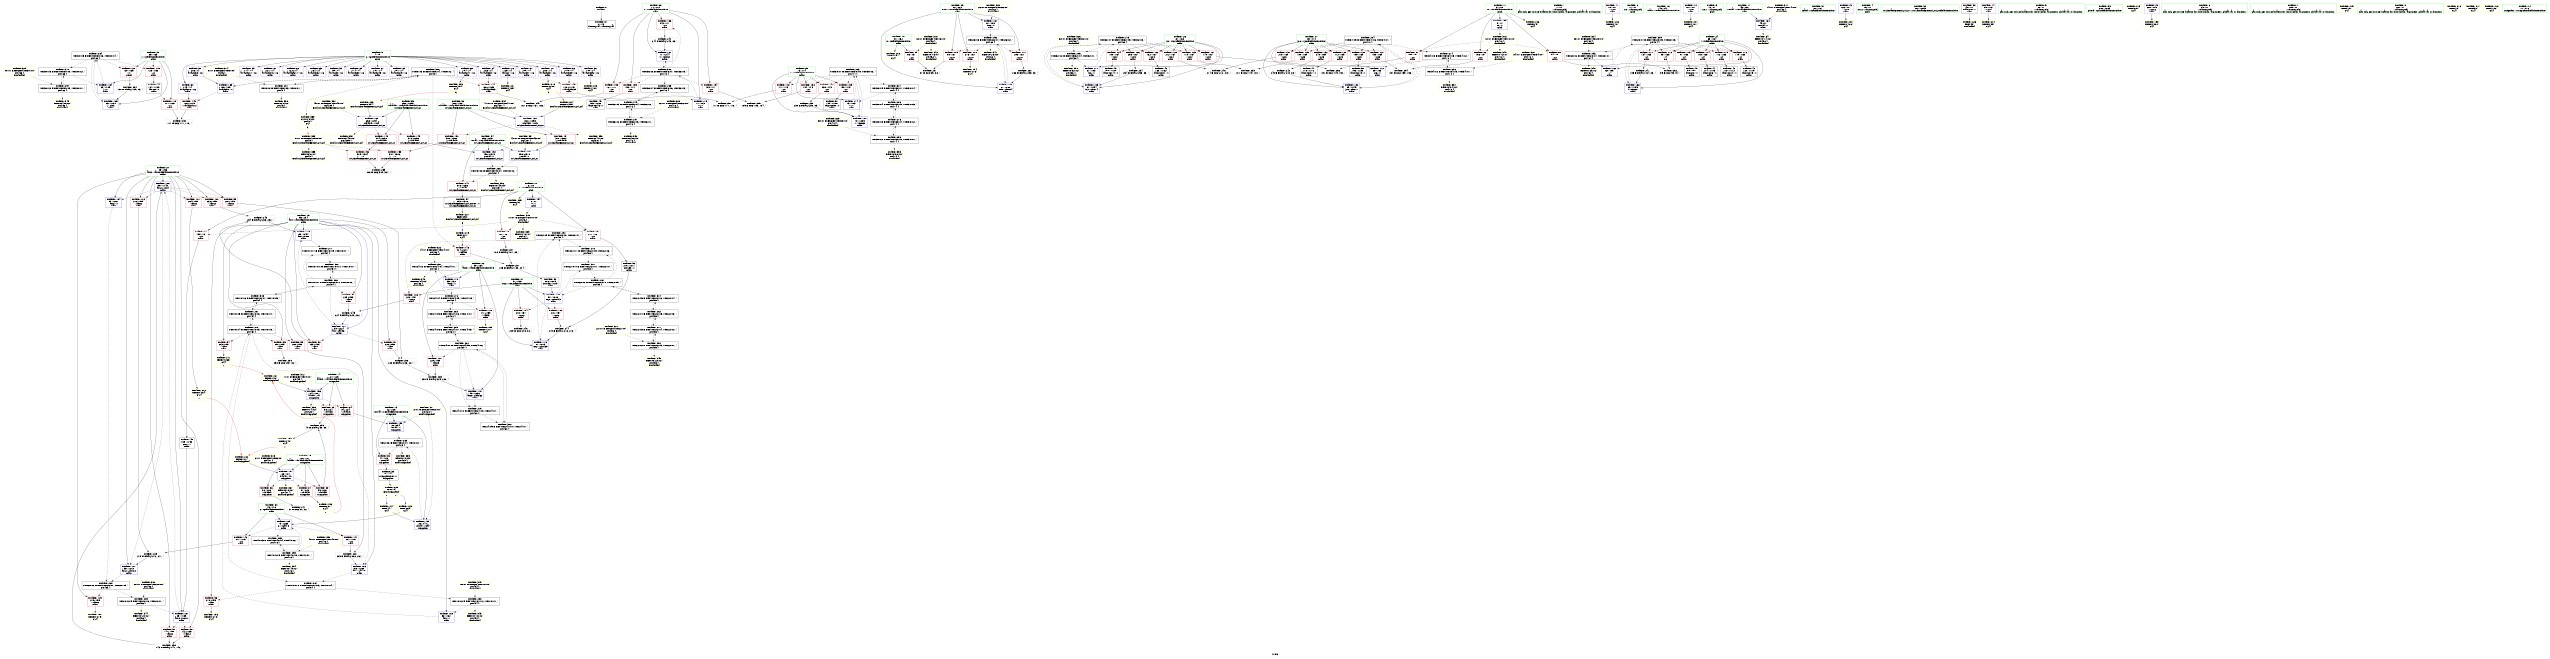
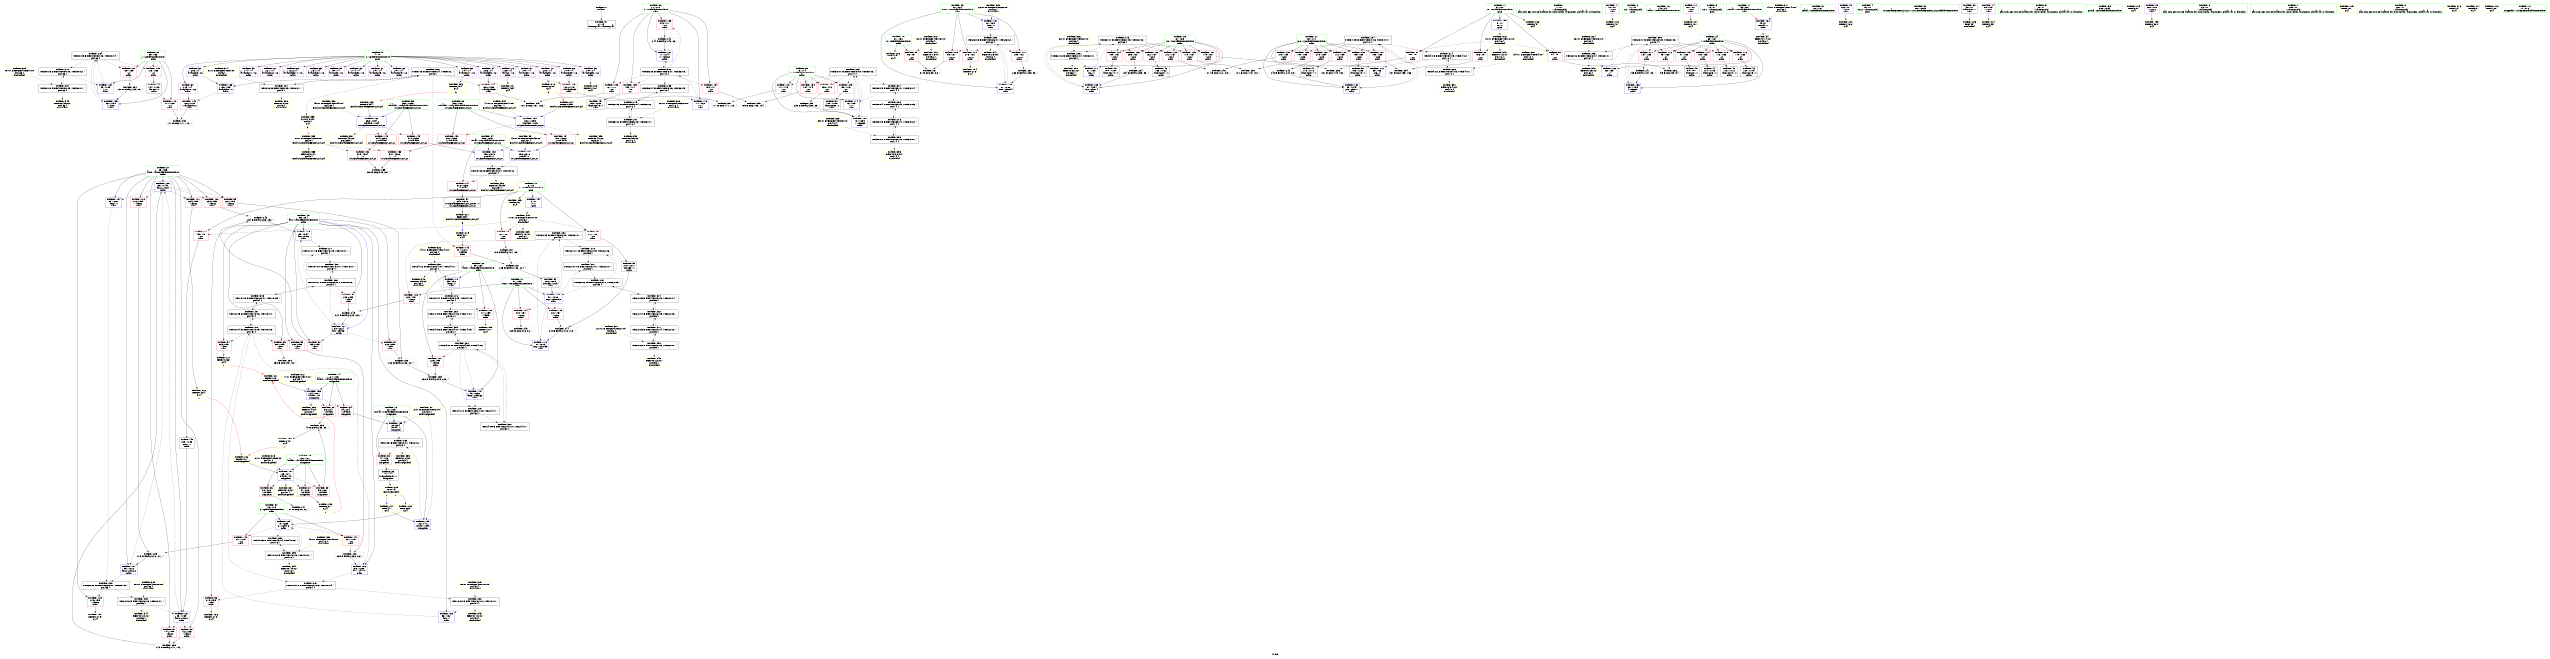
edge "NodeID: 17" -> "NodeID: 160": color black -> red
node "NodeID: 112": text "inc" -> "main"
node "NodeID: 120": text "printf" -> "main"
node "NodeID: 135": text "main" -> "str"
